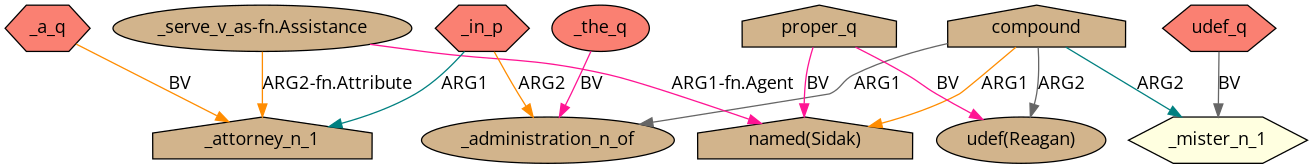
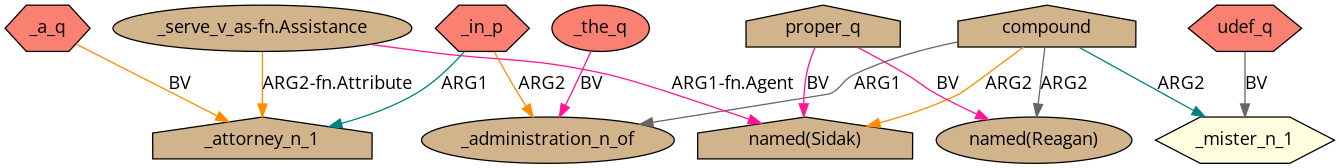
edge "compound" -> "named(Sidak)": label "ARG1" -> "ARG2"
node "udef(Reagan)": label "udef(Reagan)" -> "named(Reagan)"
